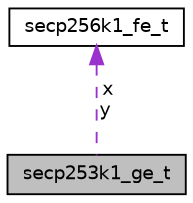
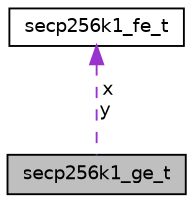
node "secp253k1_ge_t": label "secp253k1_ge_t" -> "secp256k1_ge_t"
